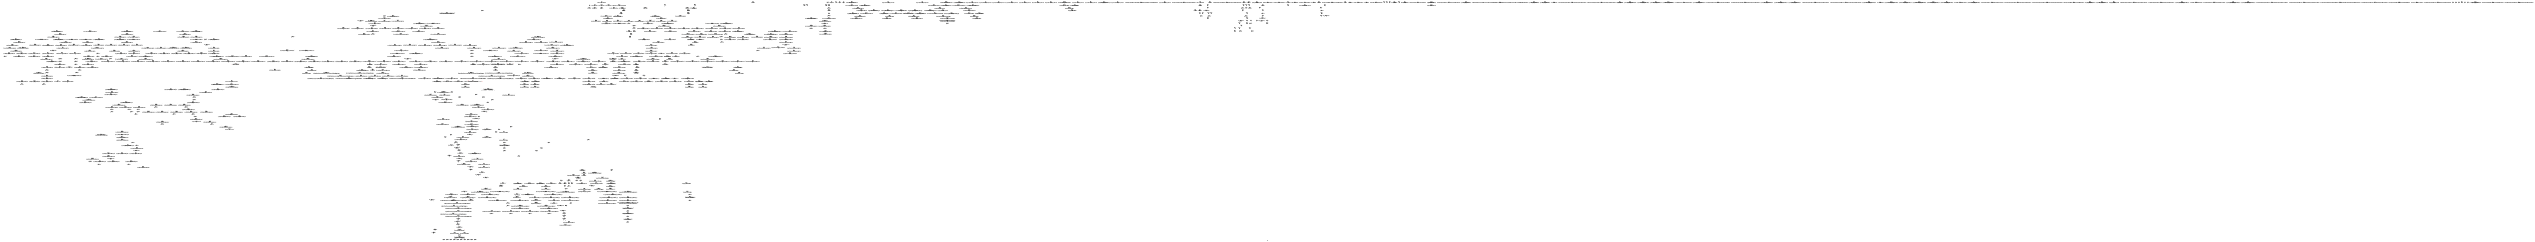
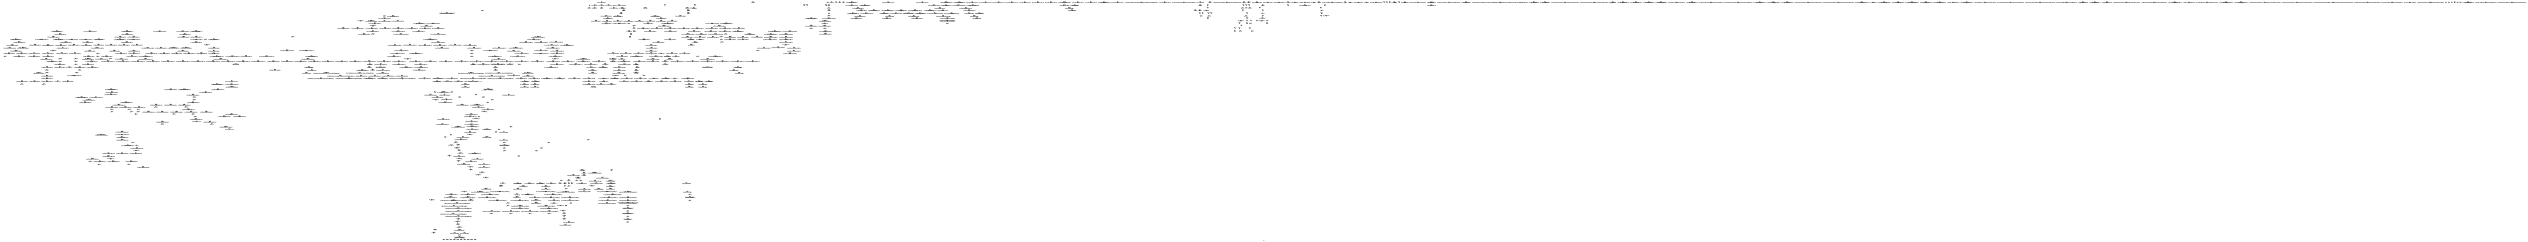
node "NodeID: 50": removed
